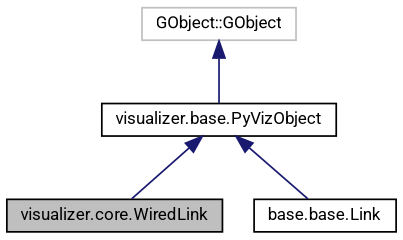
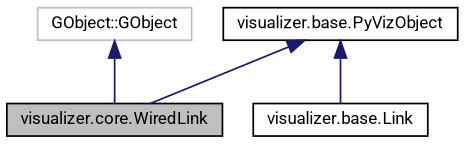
edge "visualizer.base.PyVizObject" -> "GObject::GObject": now "visualizer.core.WiredLink" -> "GObject::GObject"
node "base.base.Link": label "base.base.Link" -> "visualizer.base.Link"
